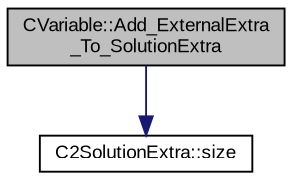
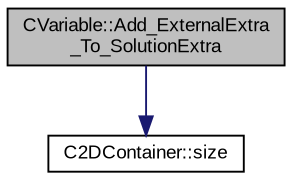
node "C2SolutionExtra::size": label "C2SolutionExtra::size" -> "C2DContainer::size"
